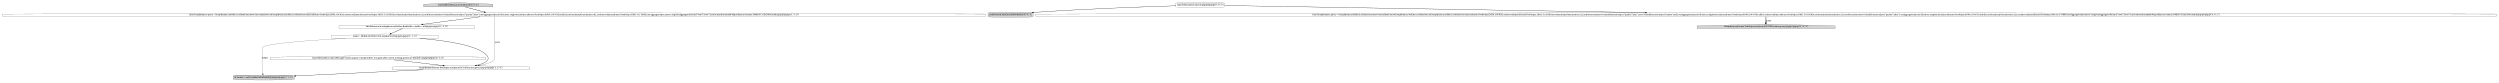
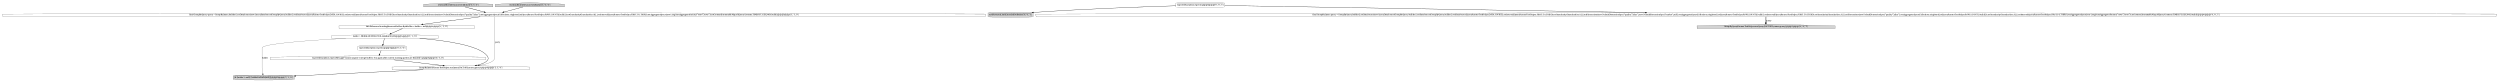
node "testInsufficientResourcesOnBroker['1', '0', '0']": added
node "expectedException.expect()@@@7@@@['0', '1', '0']": added
